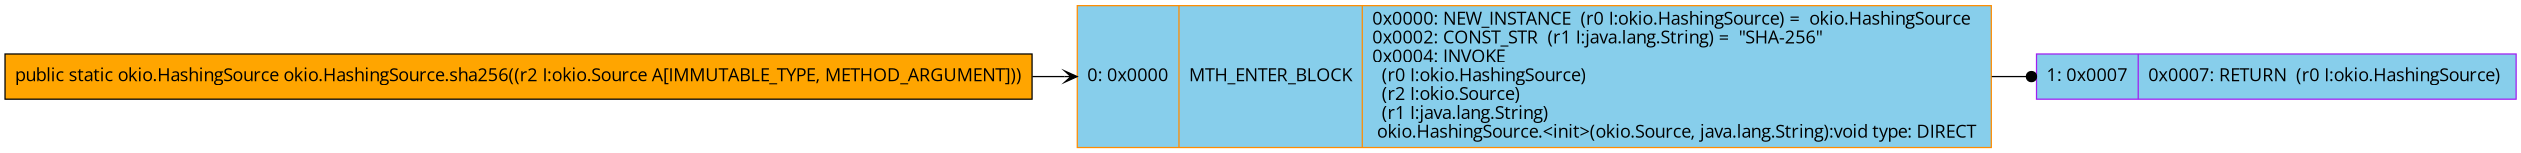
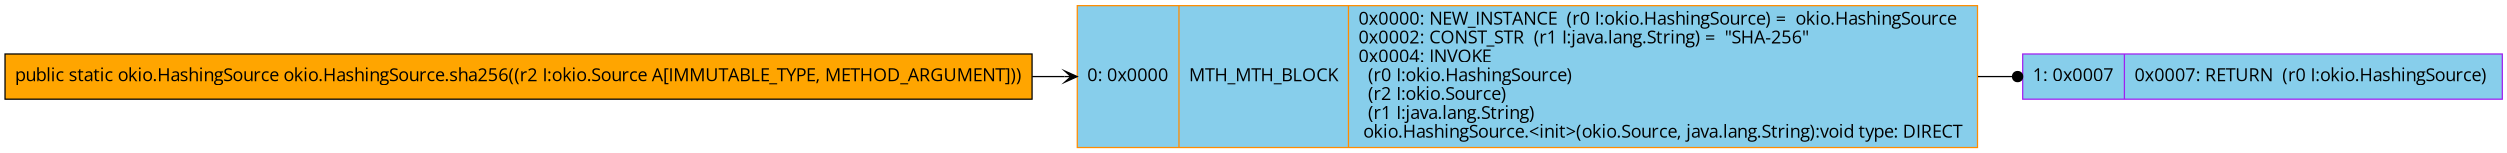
node "0: 0x0000": text "MTH_ENTER_BLOCK" -> "MTH_MTH_BLOCK"
